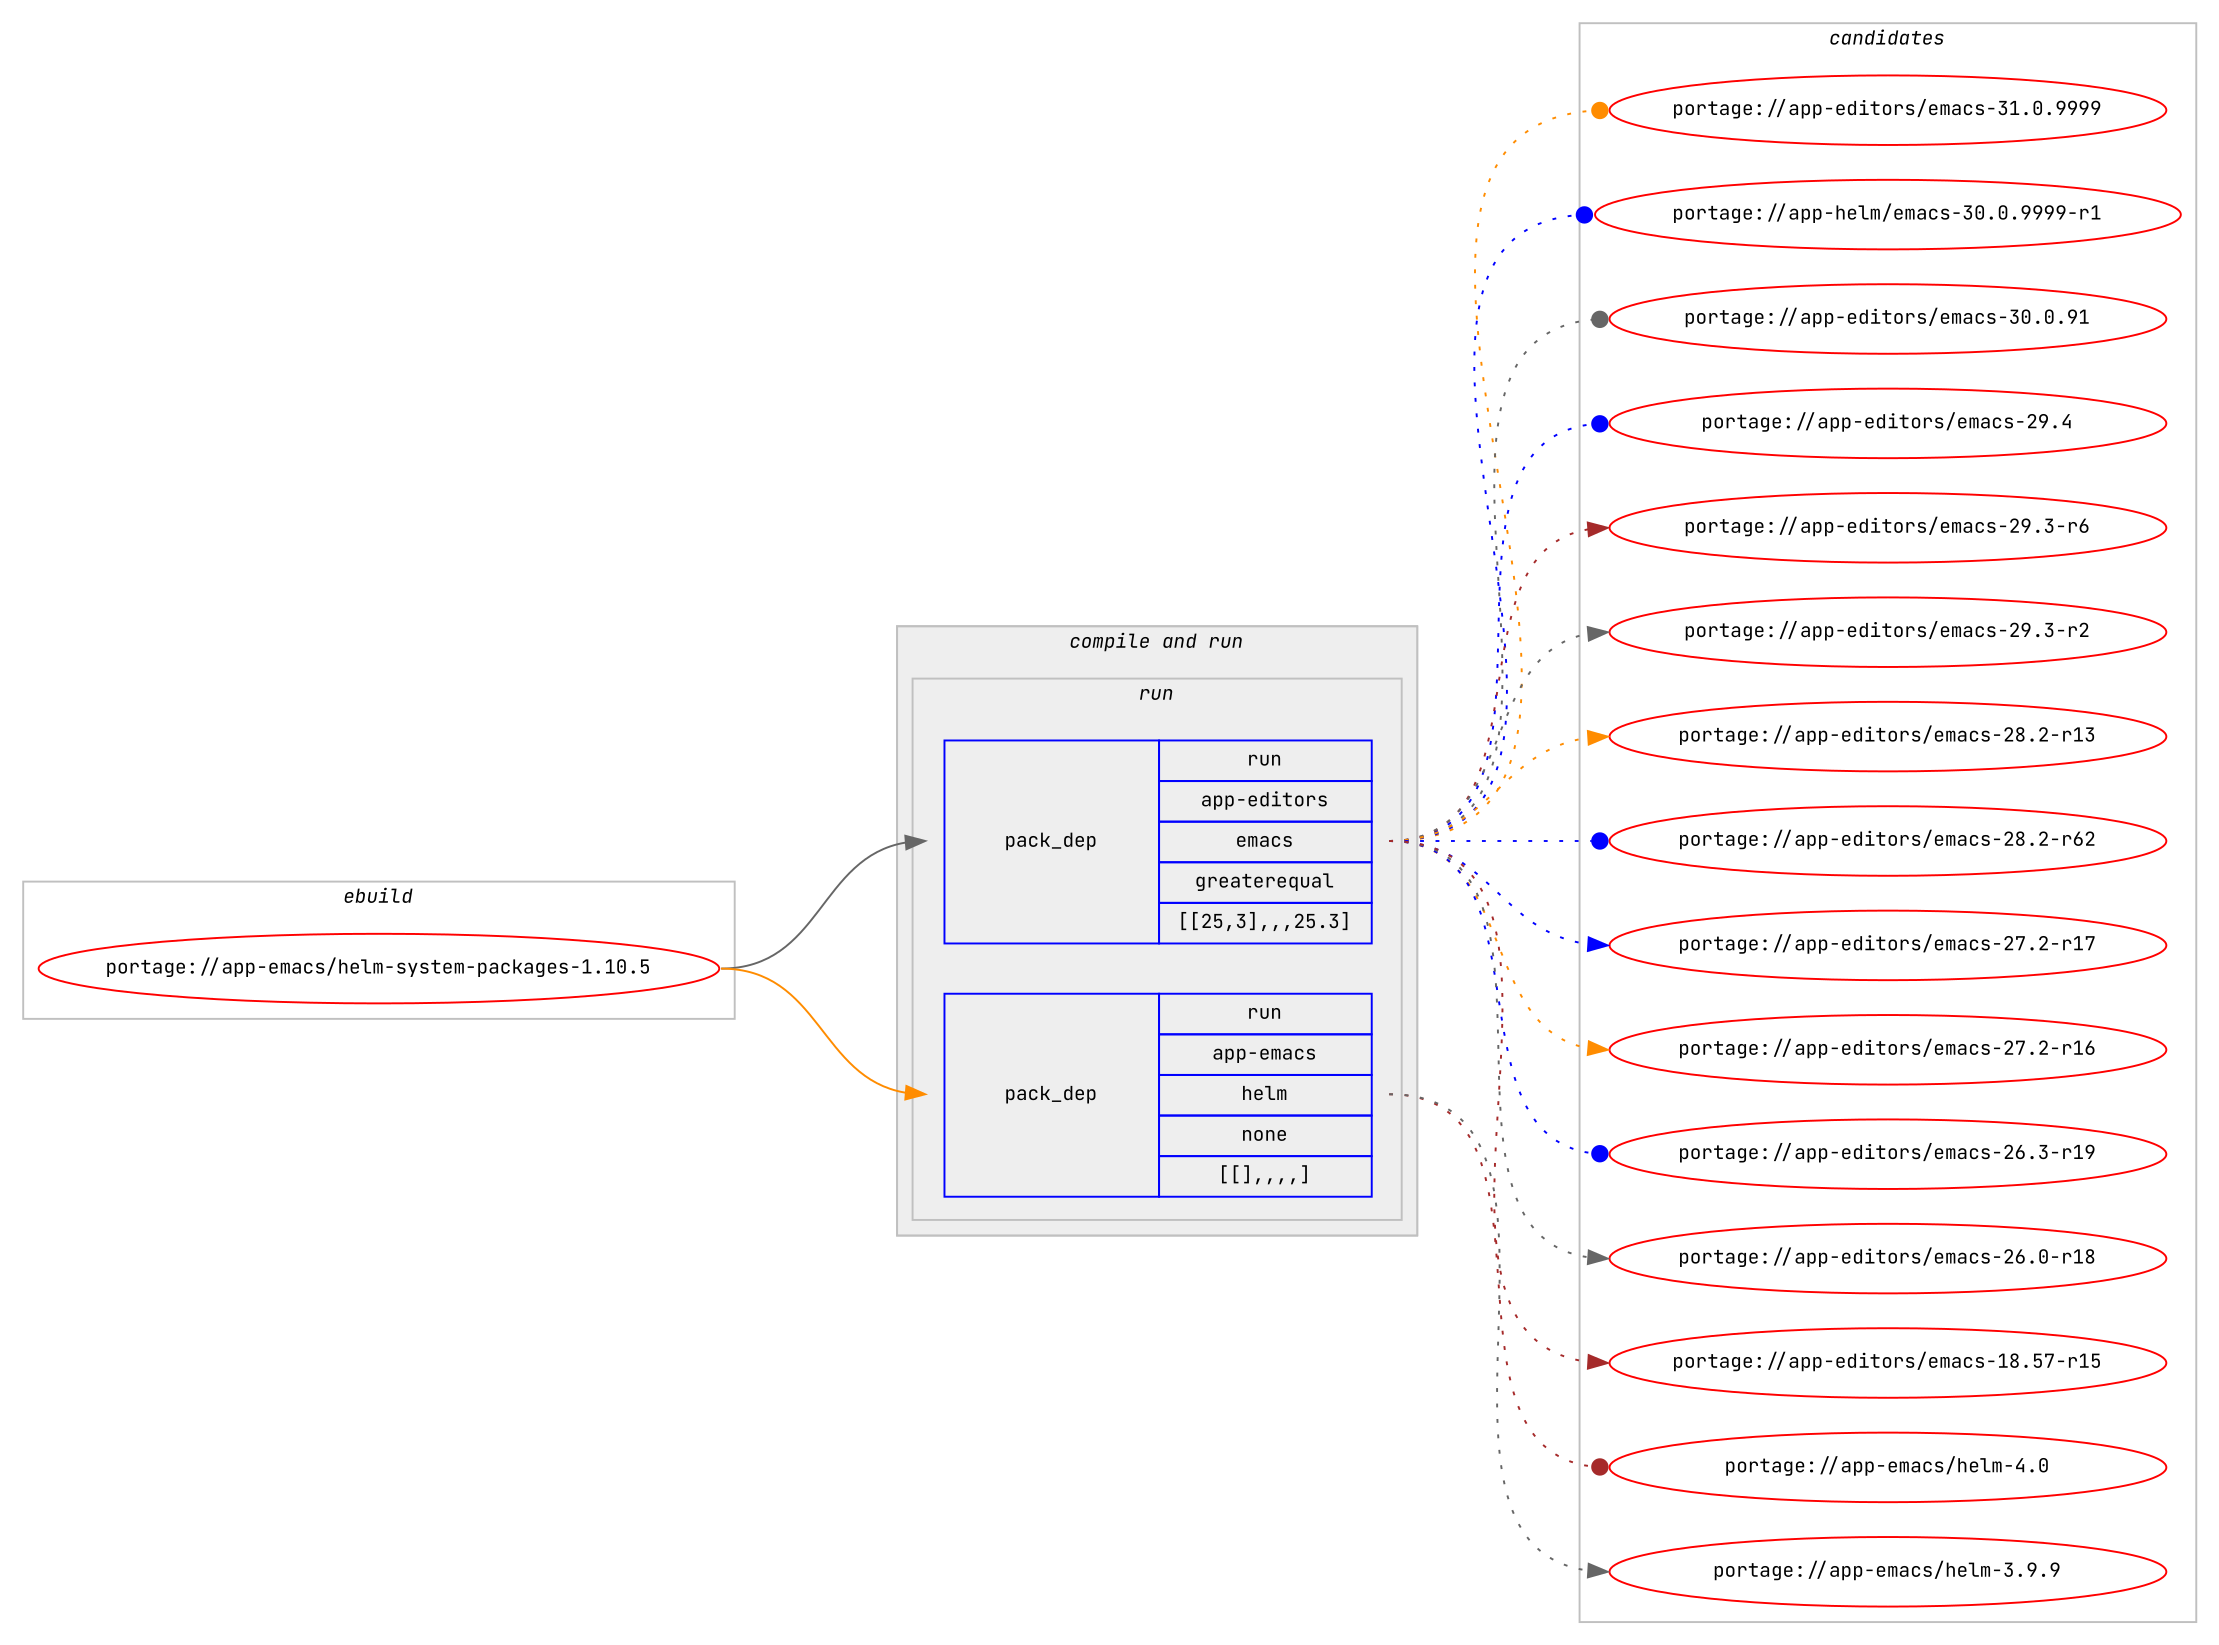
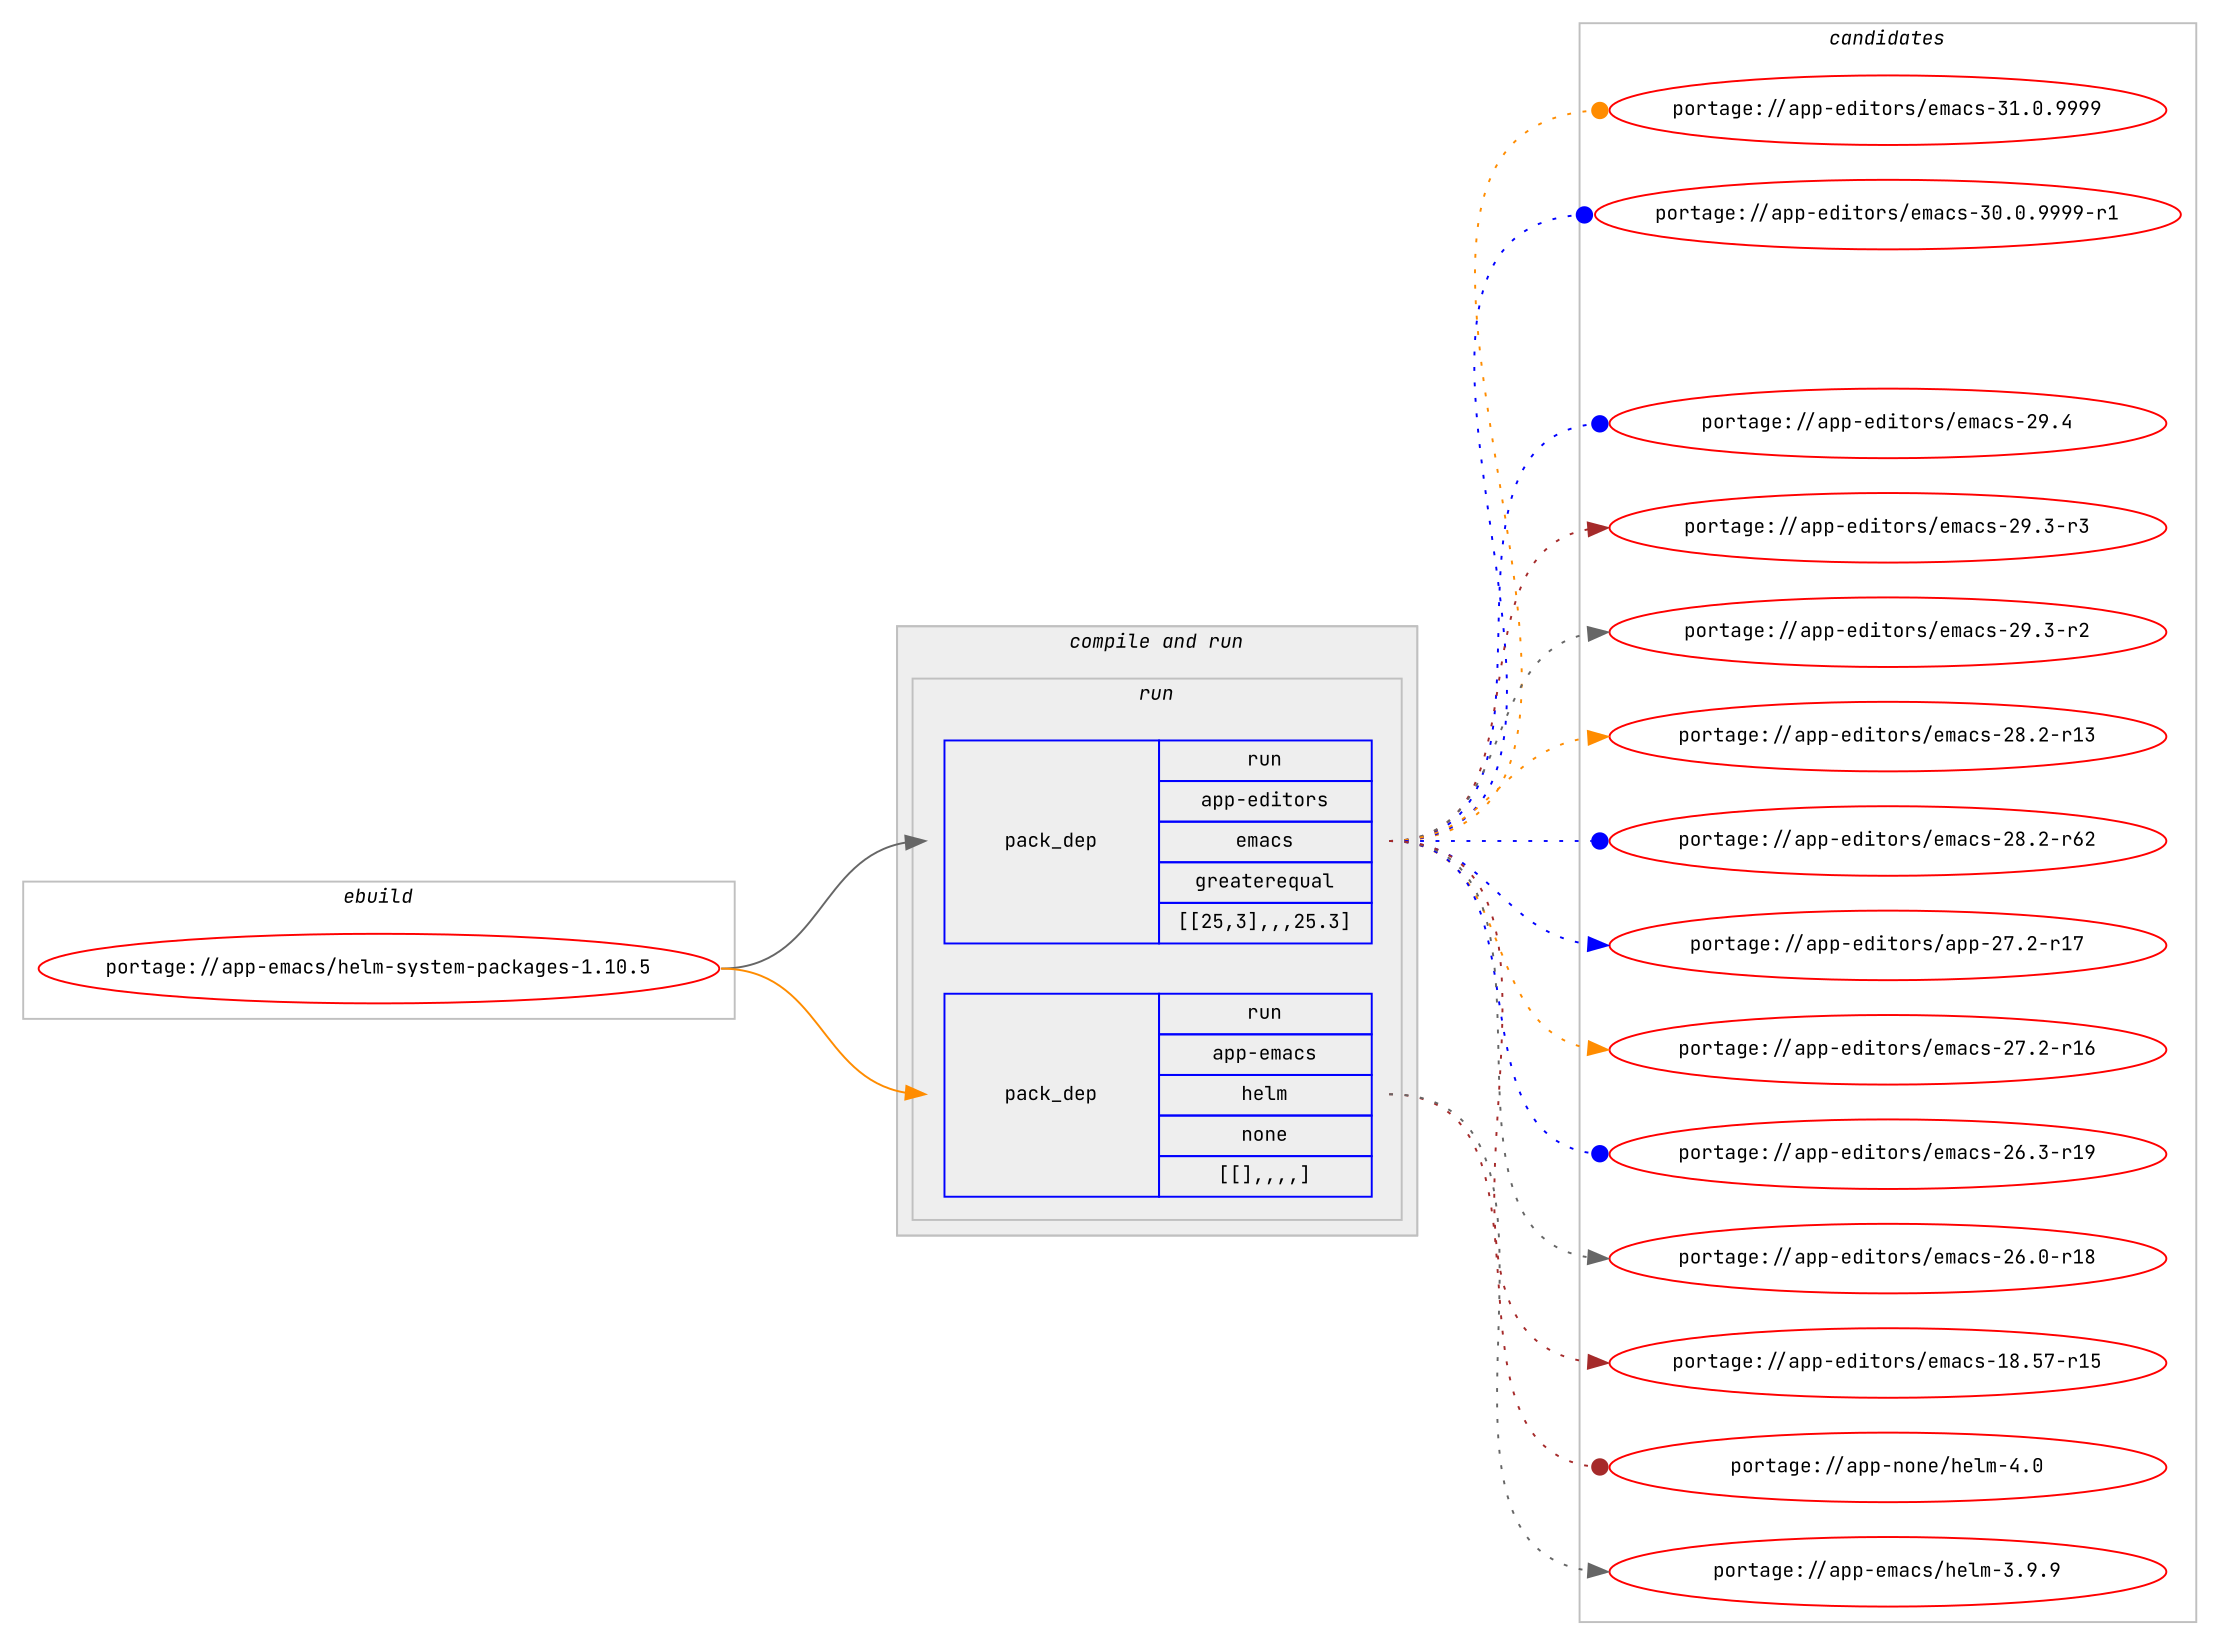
node "portage://app-helm/emacs-30.0.9999-r1": label "portage://app-helm/emacs-30.0.9999-r1" -> "portage://app-editors/emacs-30.0.9999-r1"
node "portage://app-editors/emacs-30.0.91": removed
node "portage://app-editors/emacs-29.3-r6": label "portage://app-editors/emacs-29.3-r6" -> "portage://app-editors/emacs-29.3-r3"
node "portage://app-editors/emacs-27.2-r17": label "portage://app-editors/emacs-27.2-r17" -> "portage://app-editors/app-27.2-r17"
node "portage://app-emacs/helm-4.0": label "portage://app-emacs/helm-4.0" -> "portage://app-none/helm-4.0"
